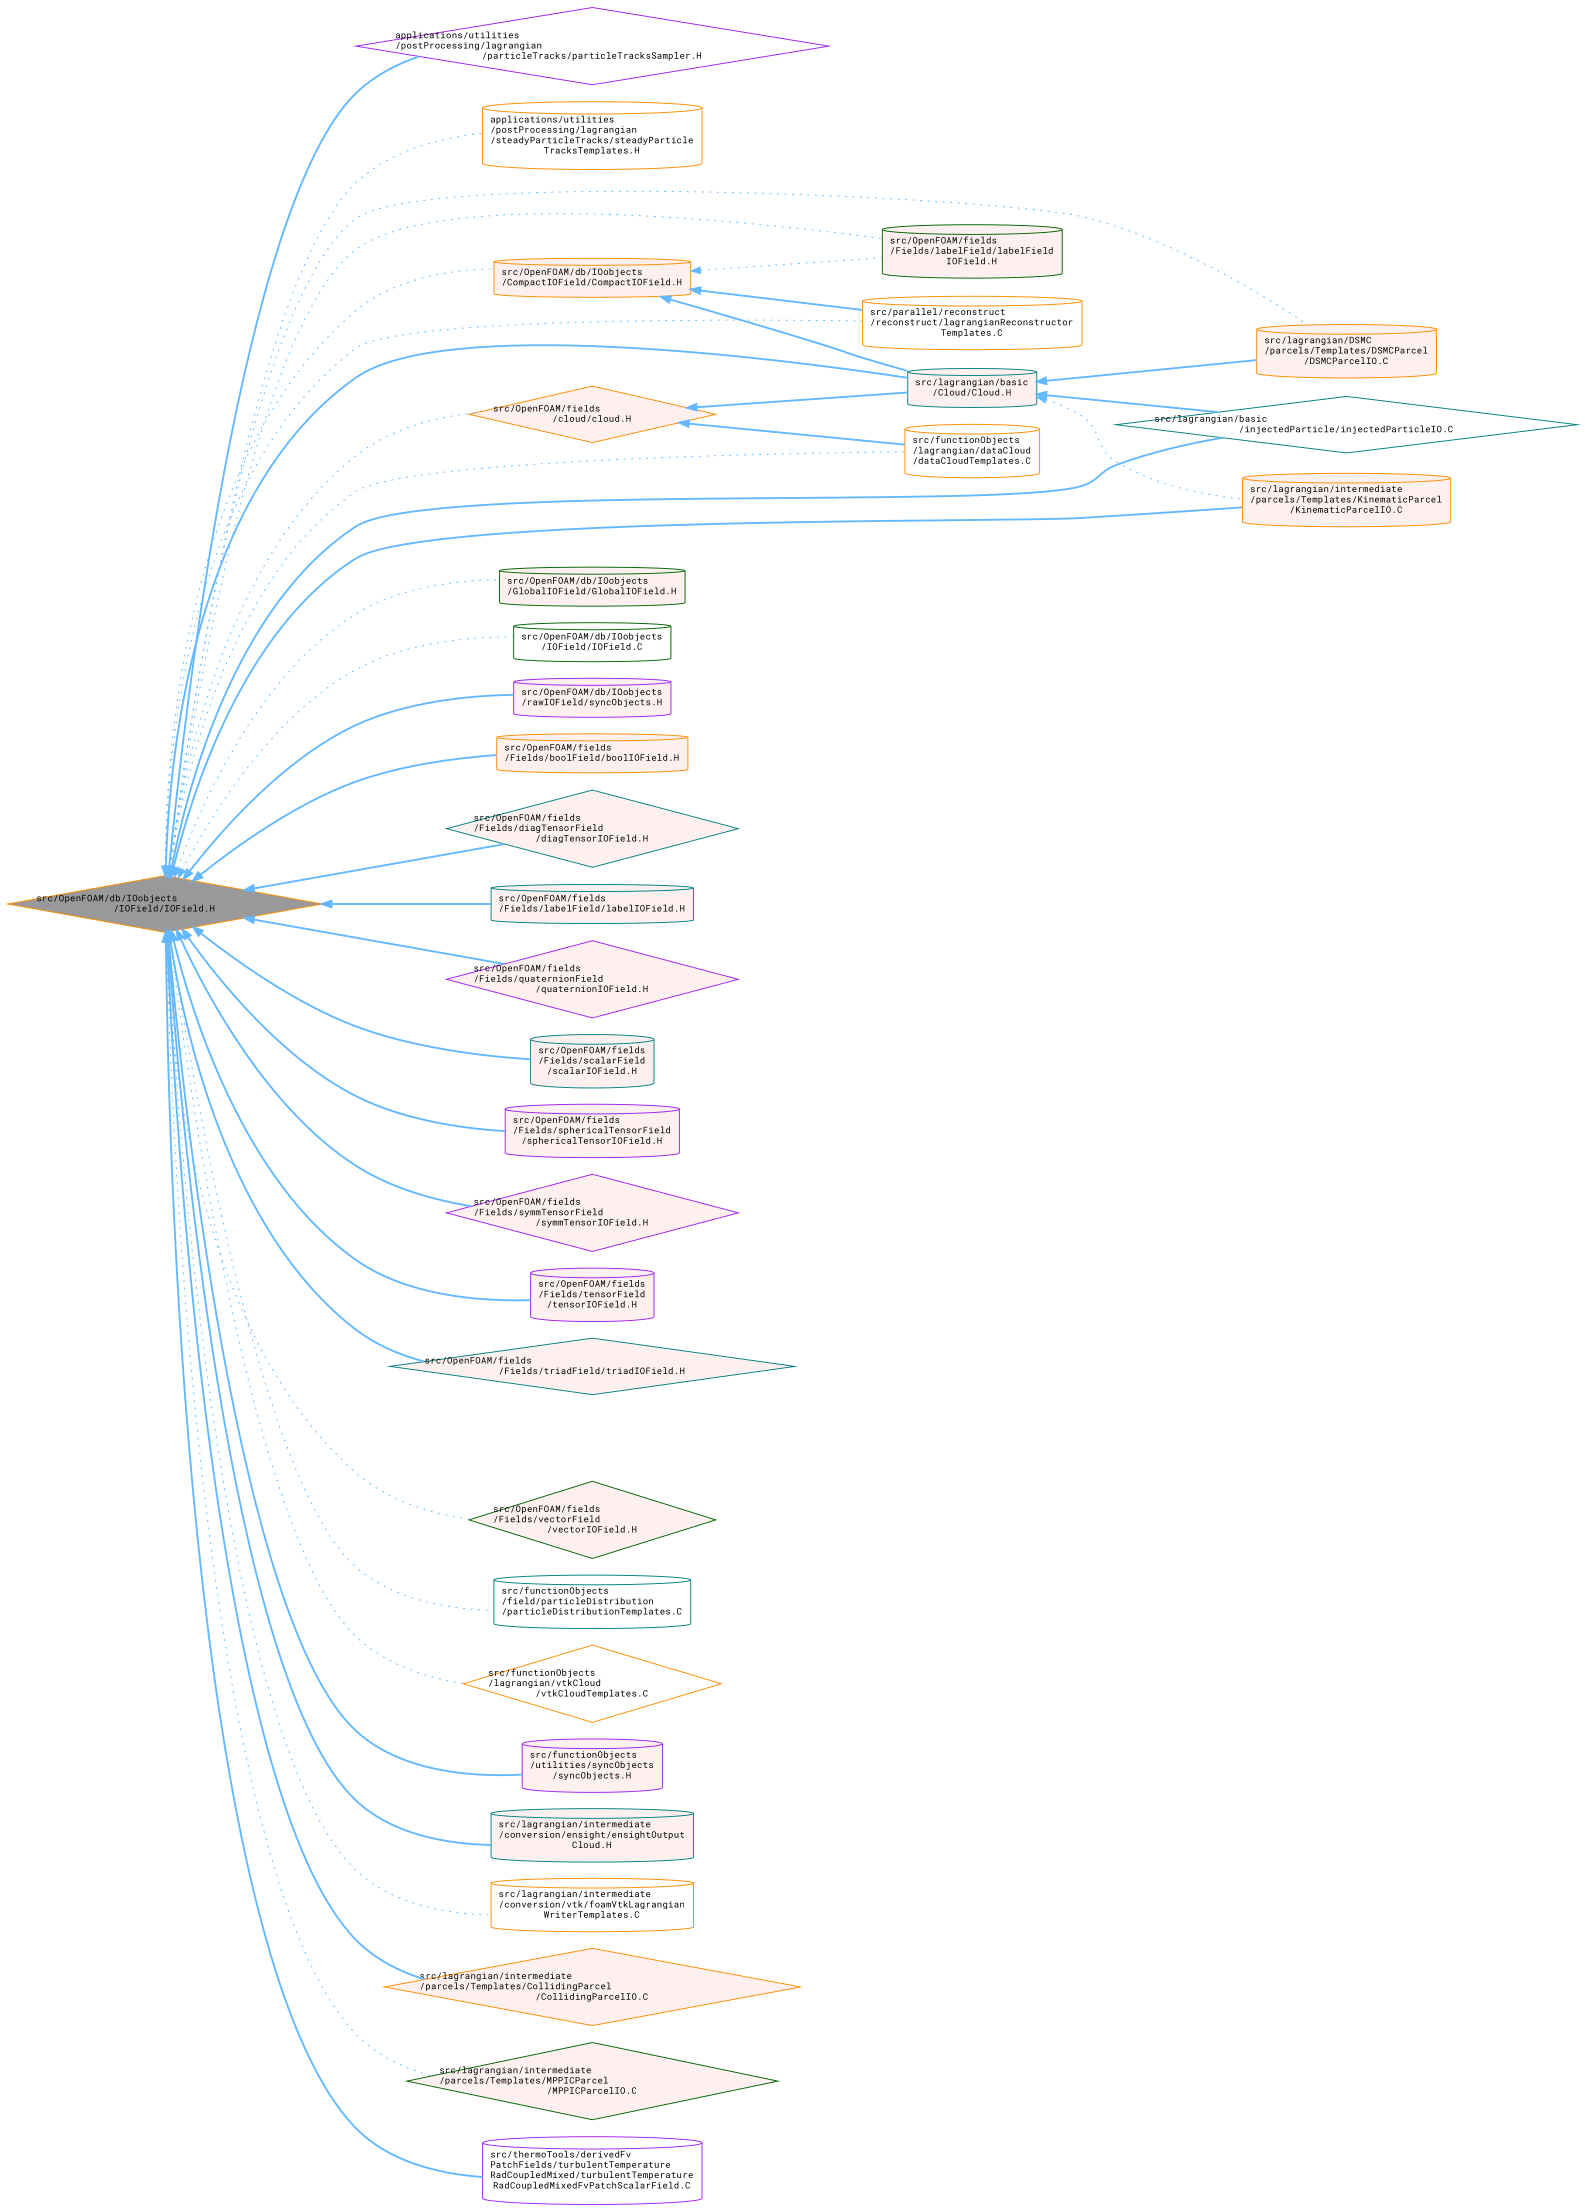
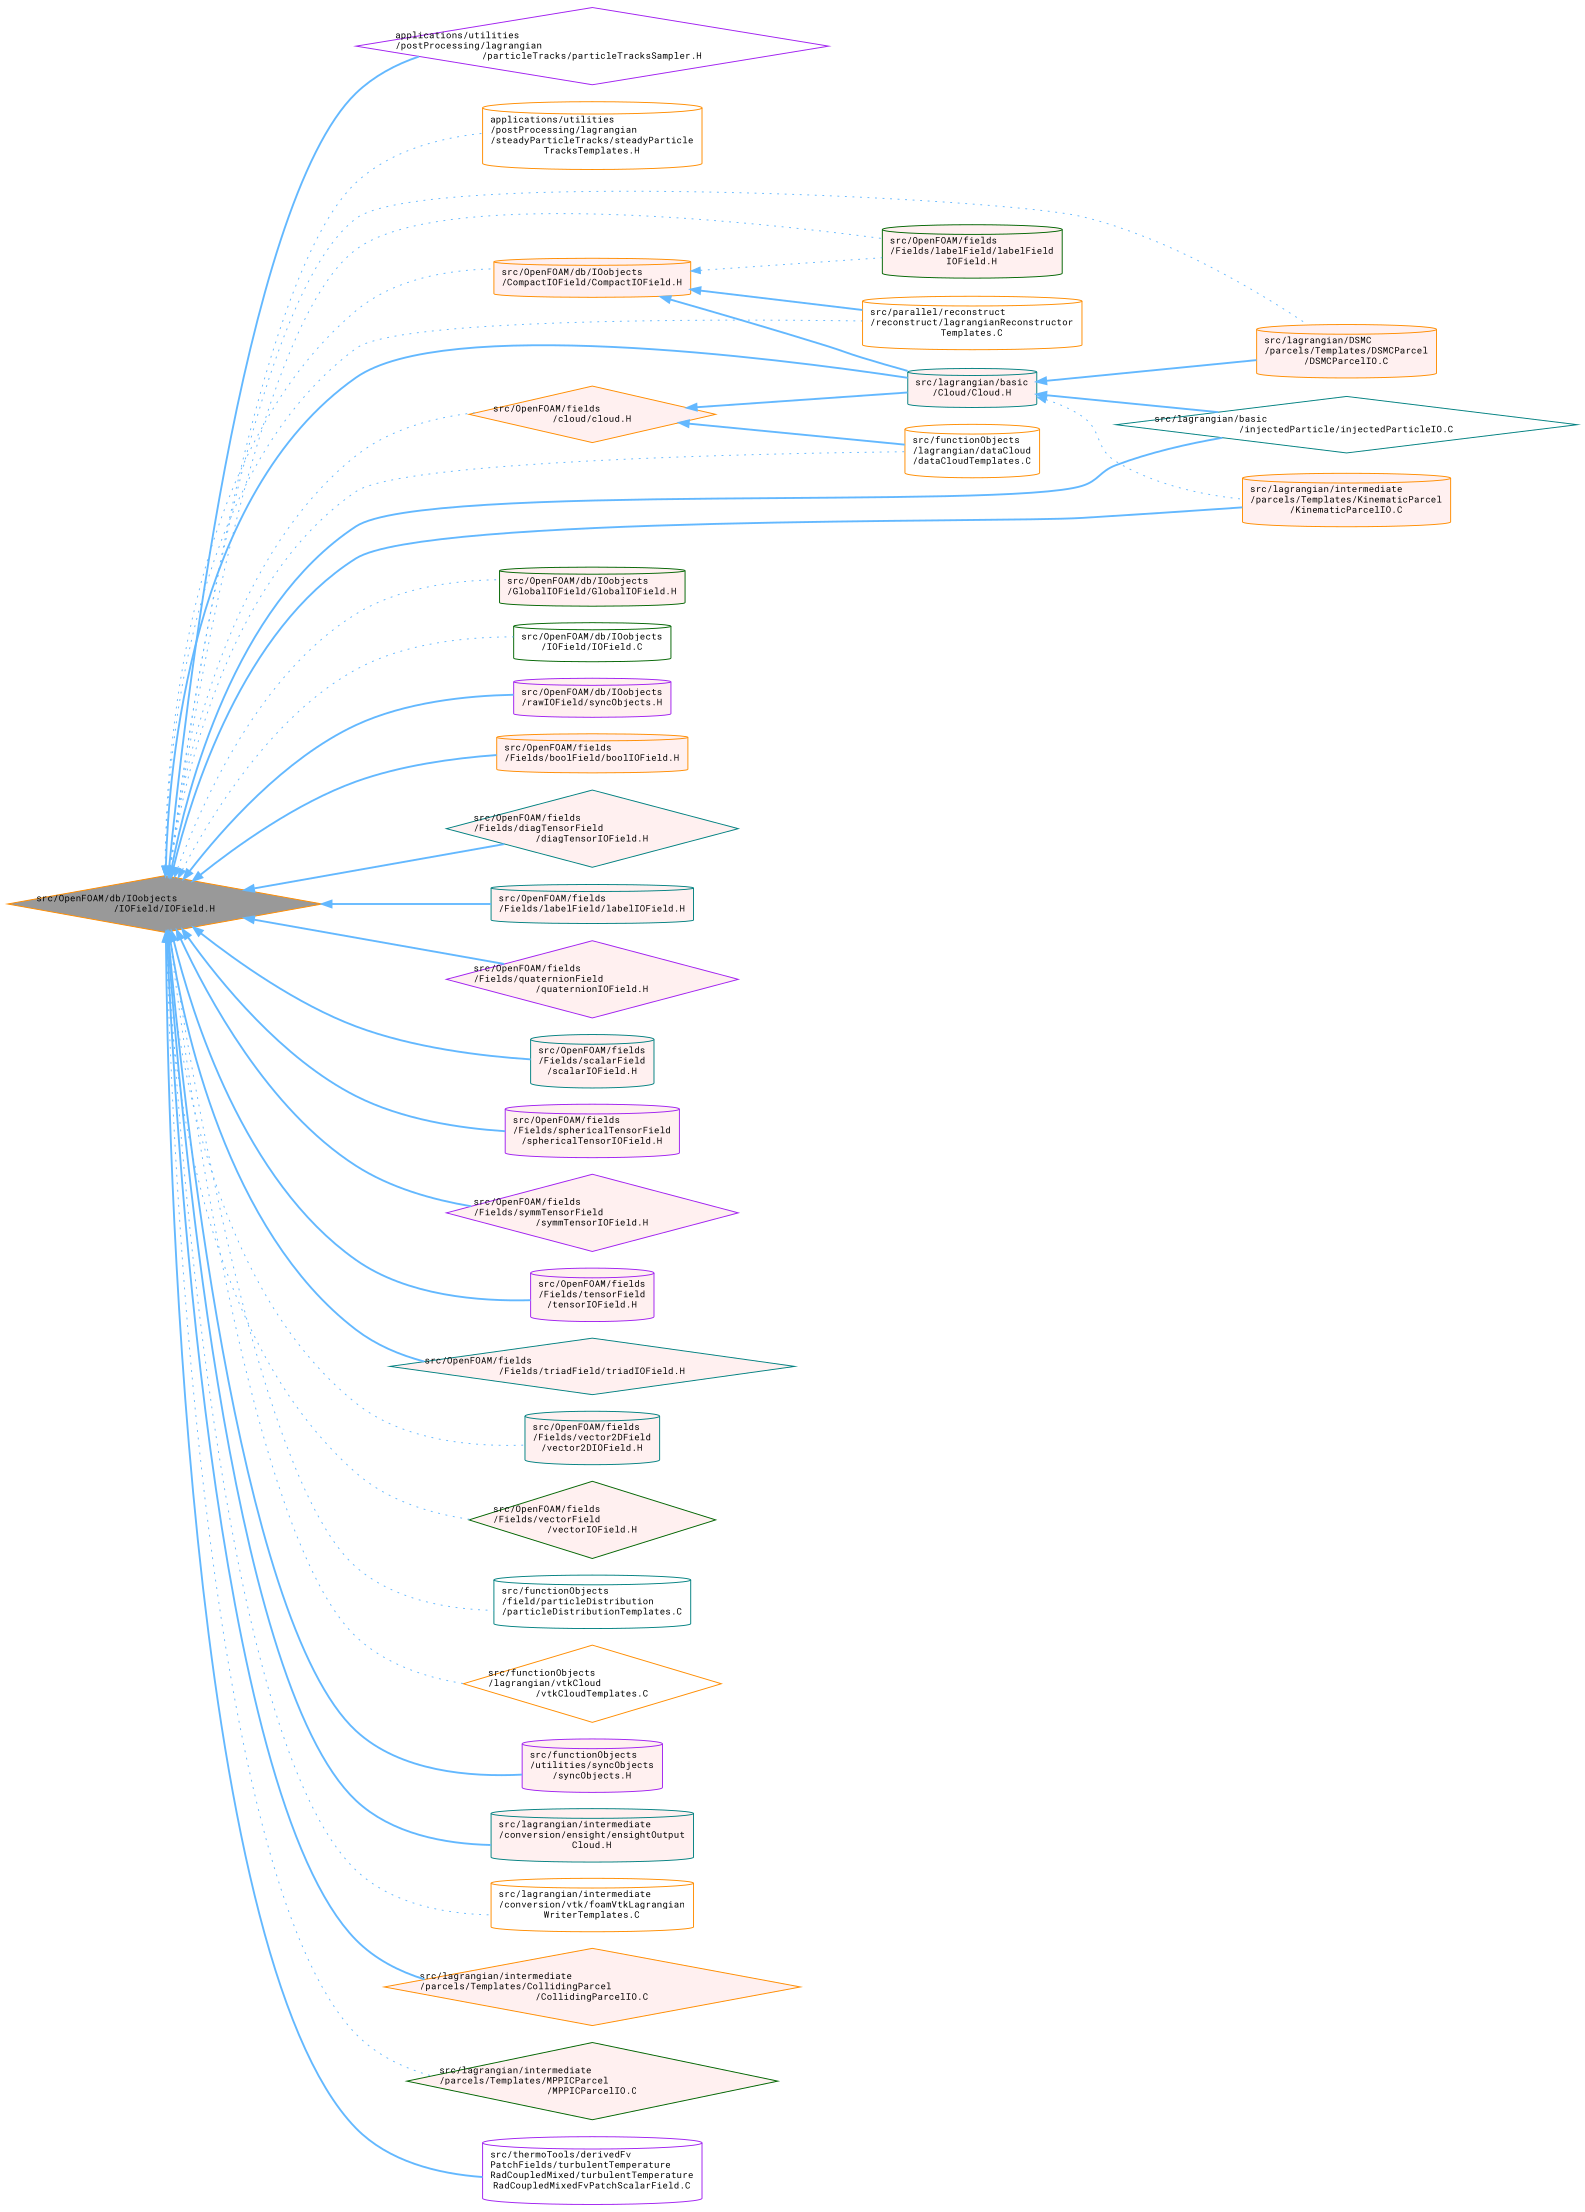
node "src/OpenFOAM/fields /Fields/vector2DField /vector2DIOField.H": added
